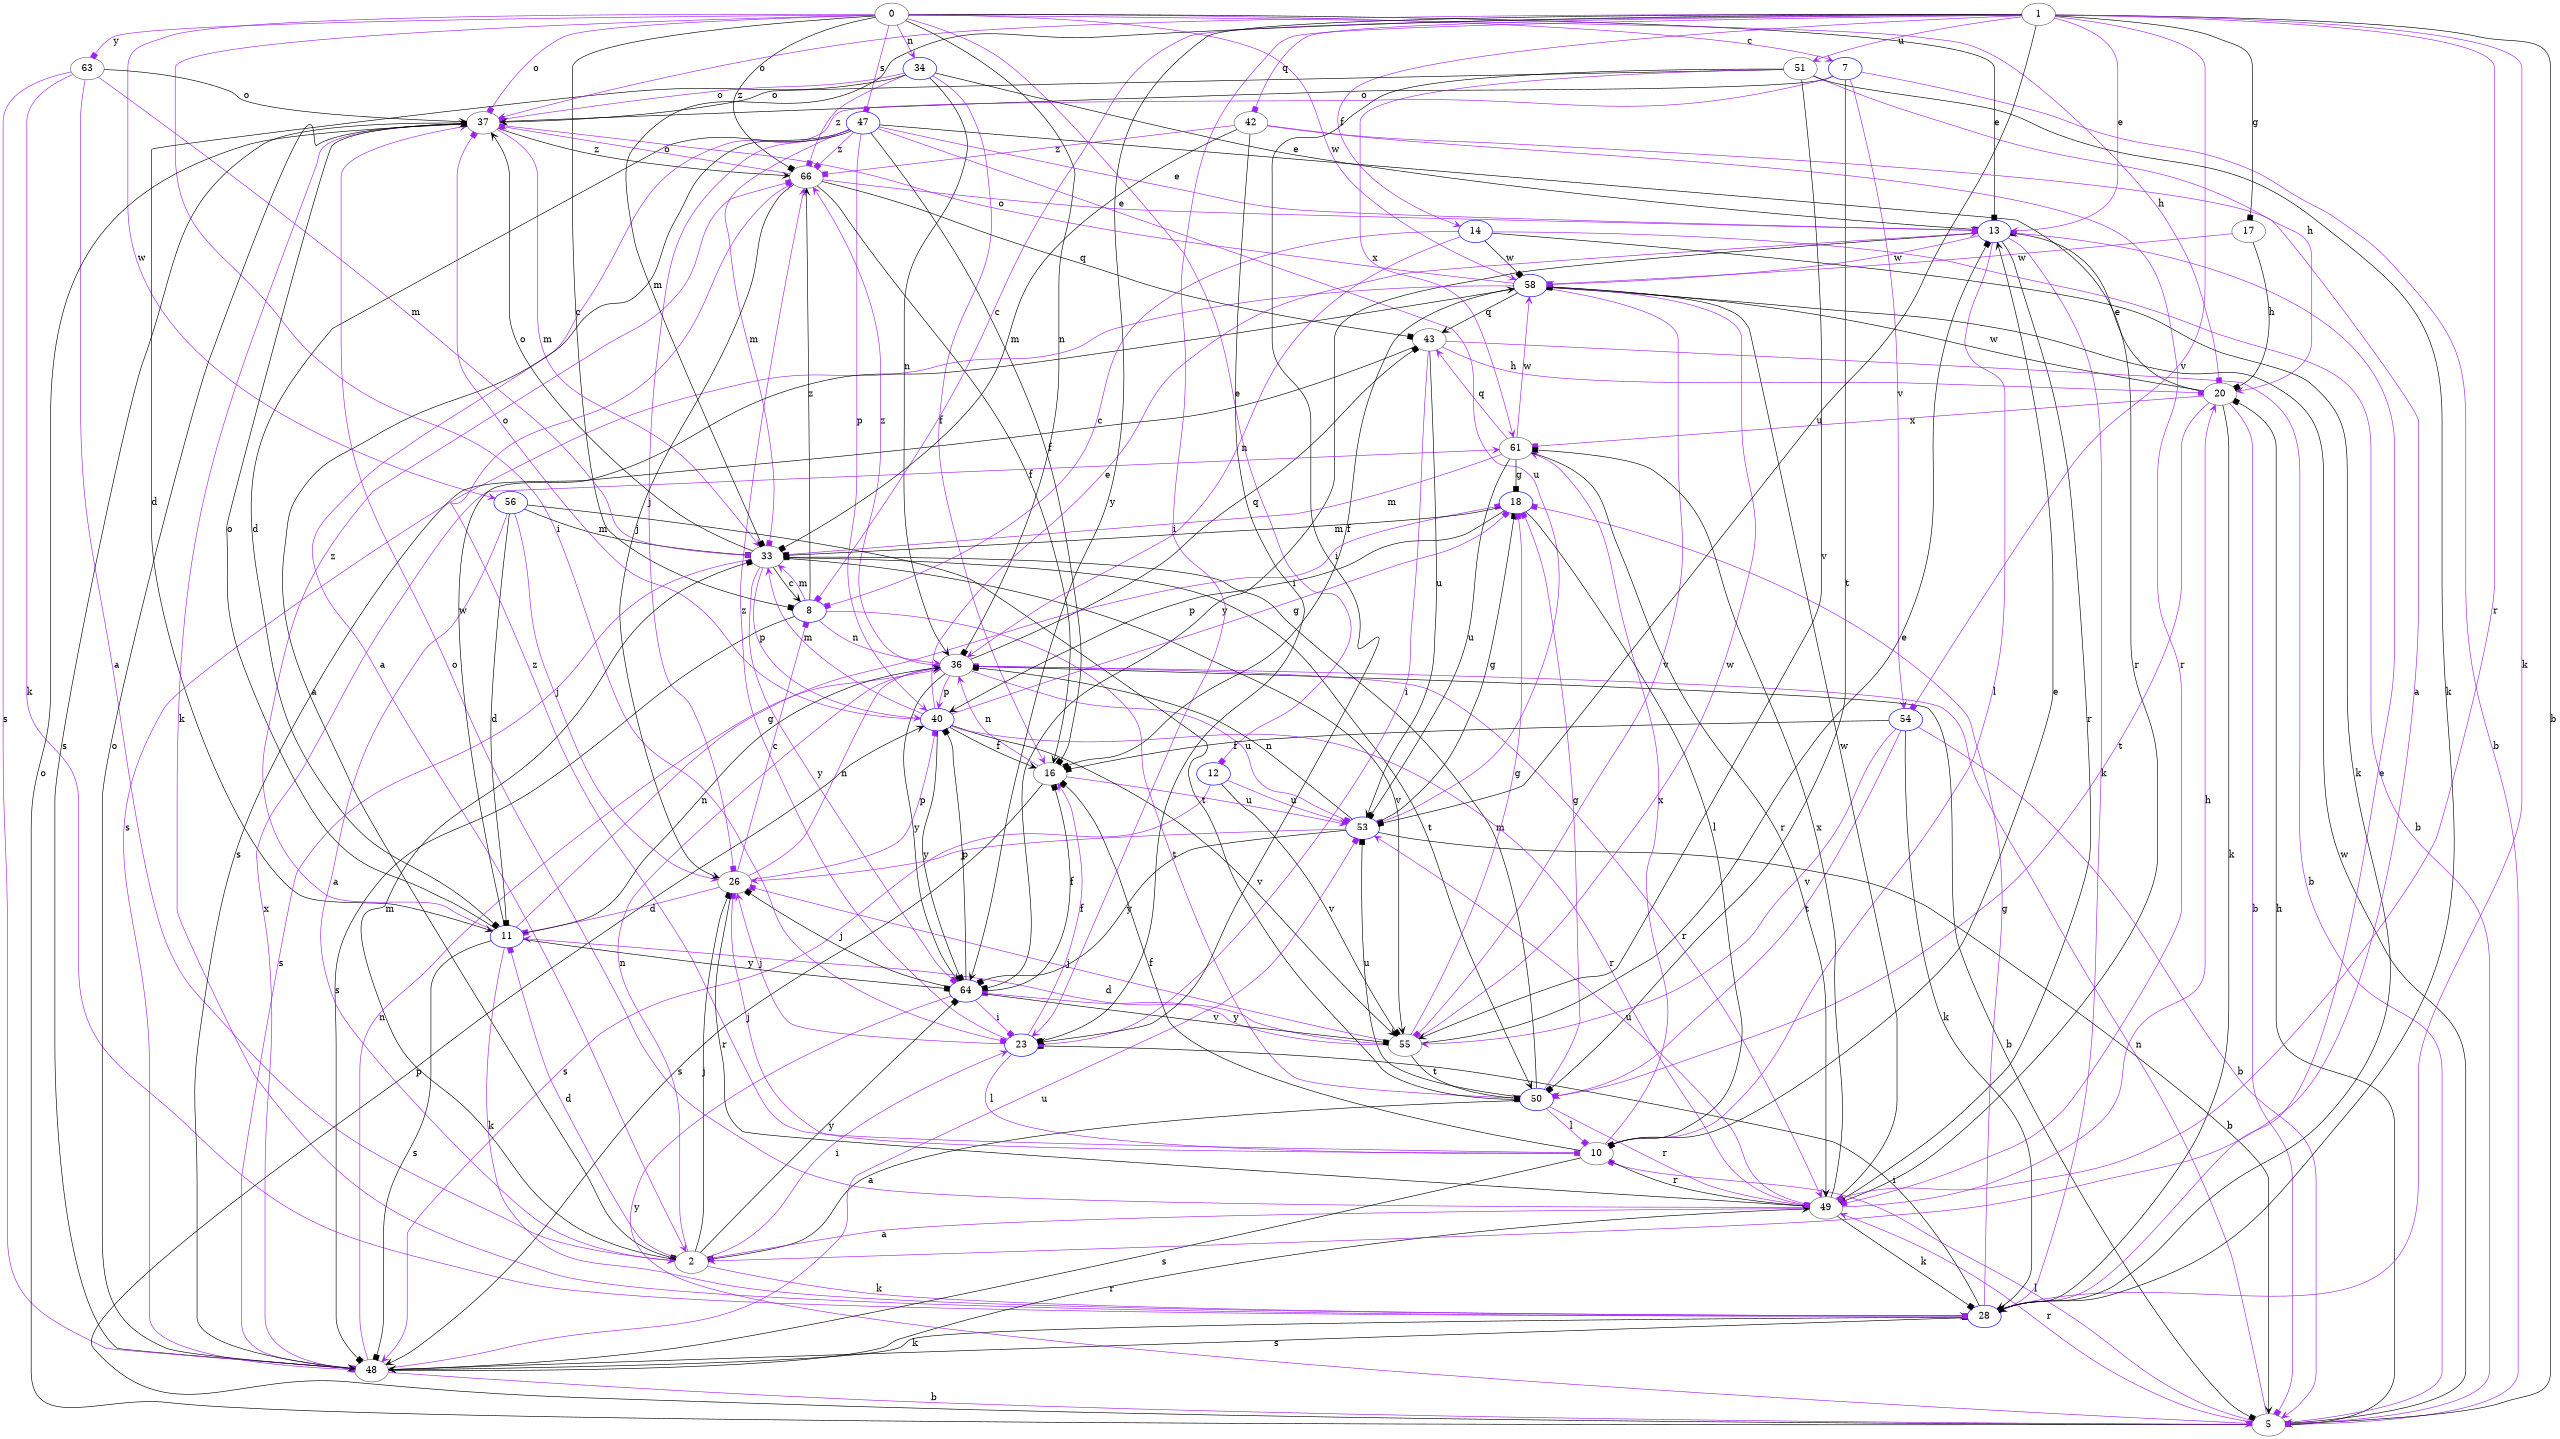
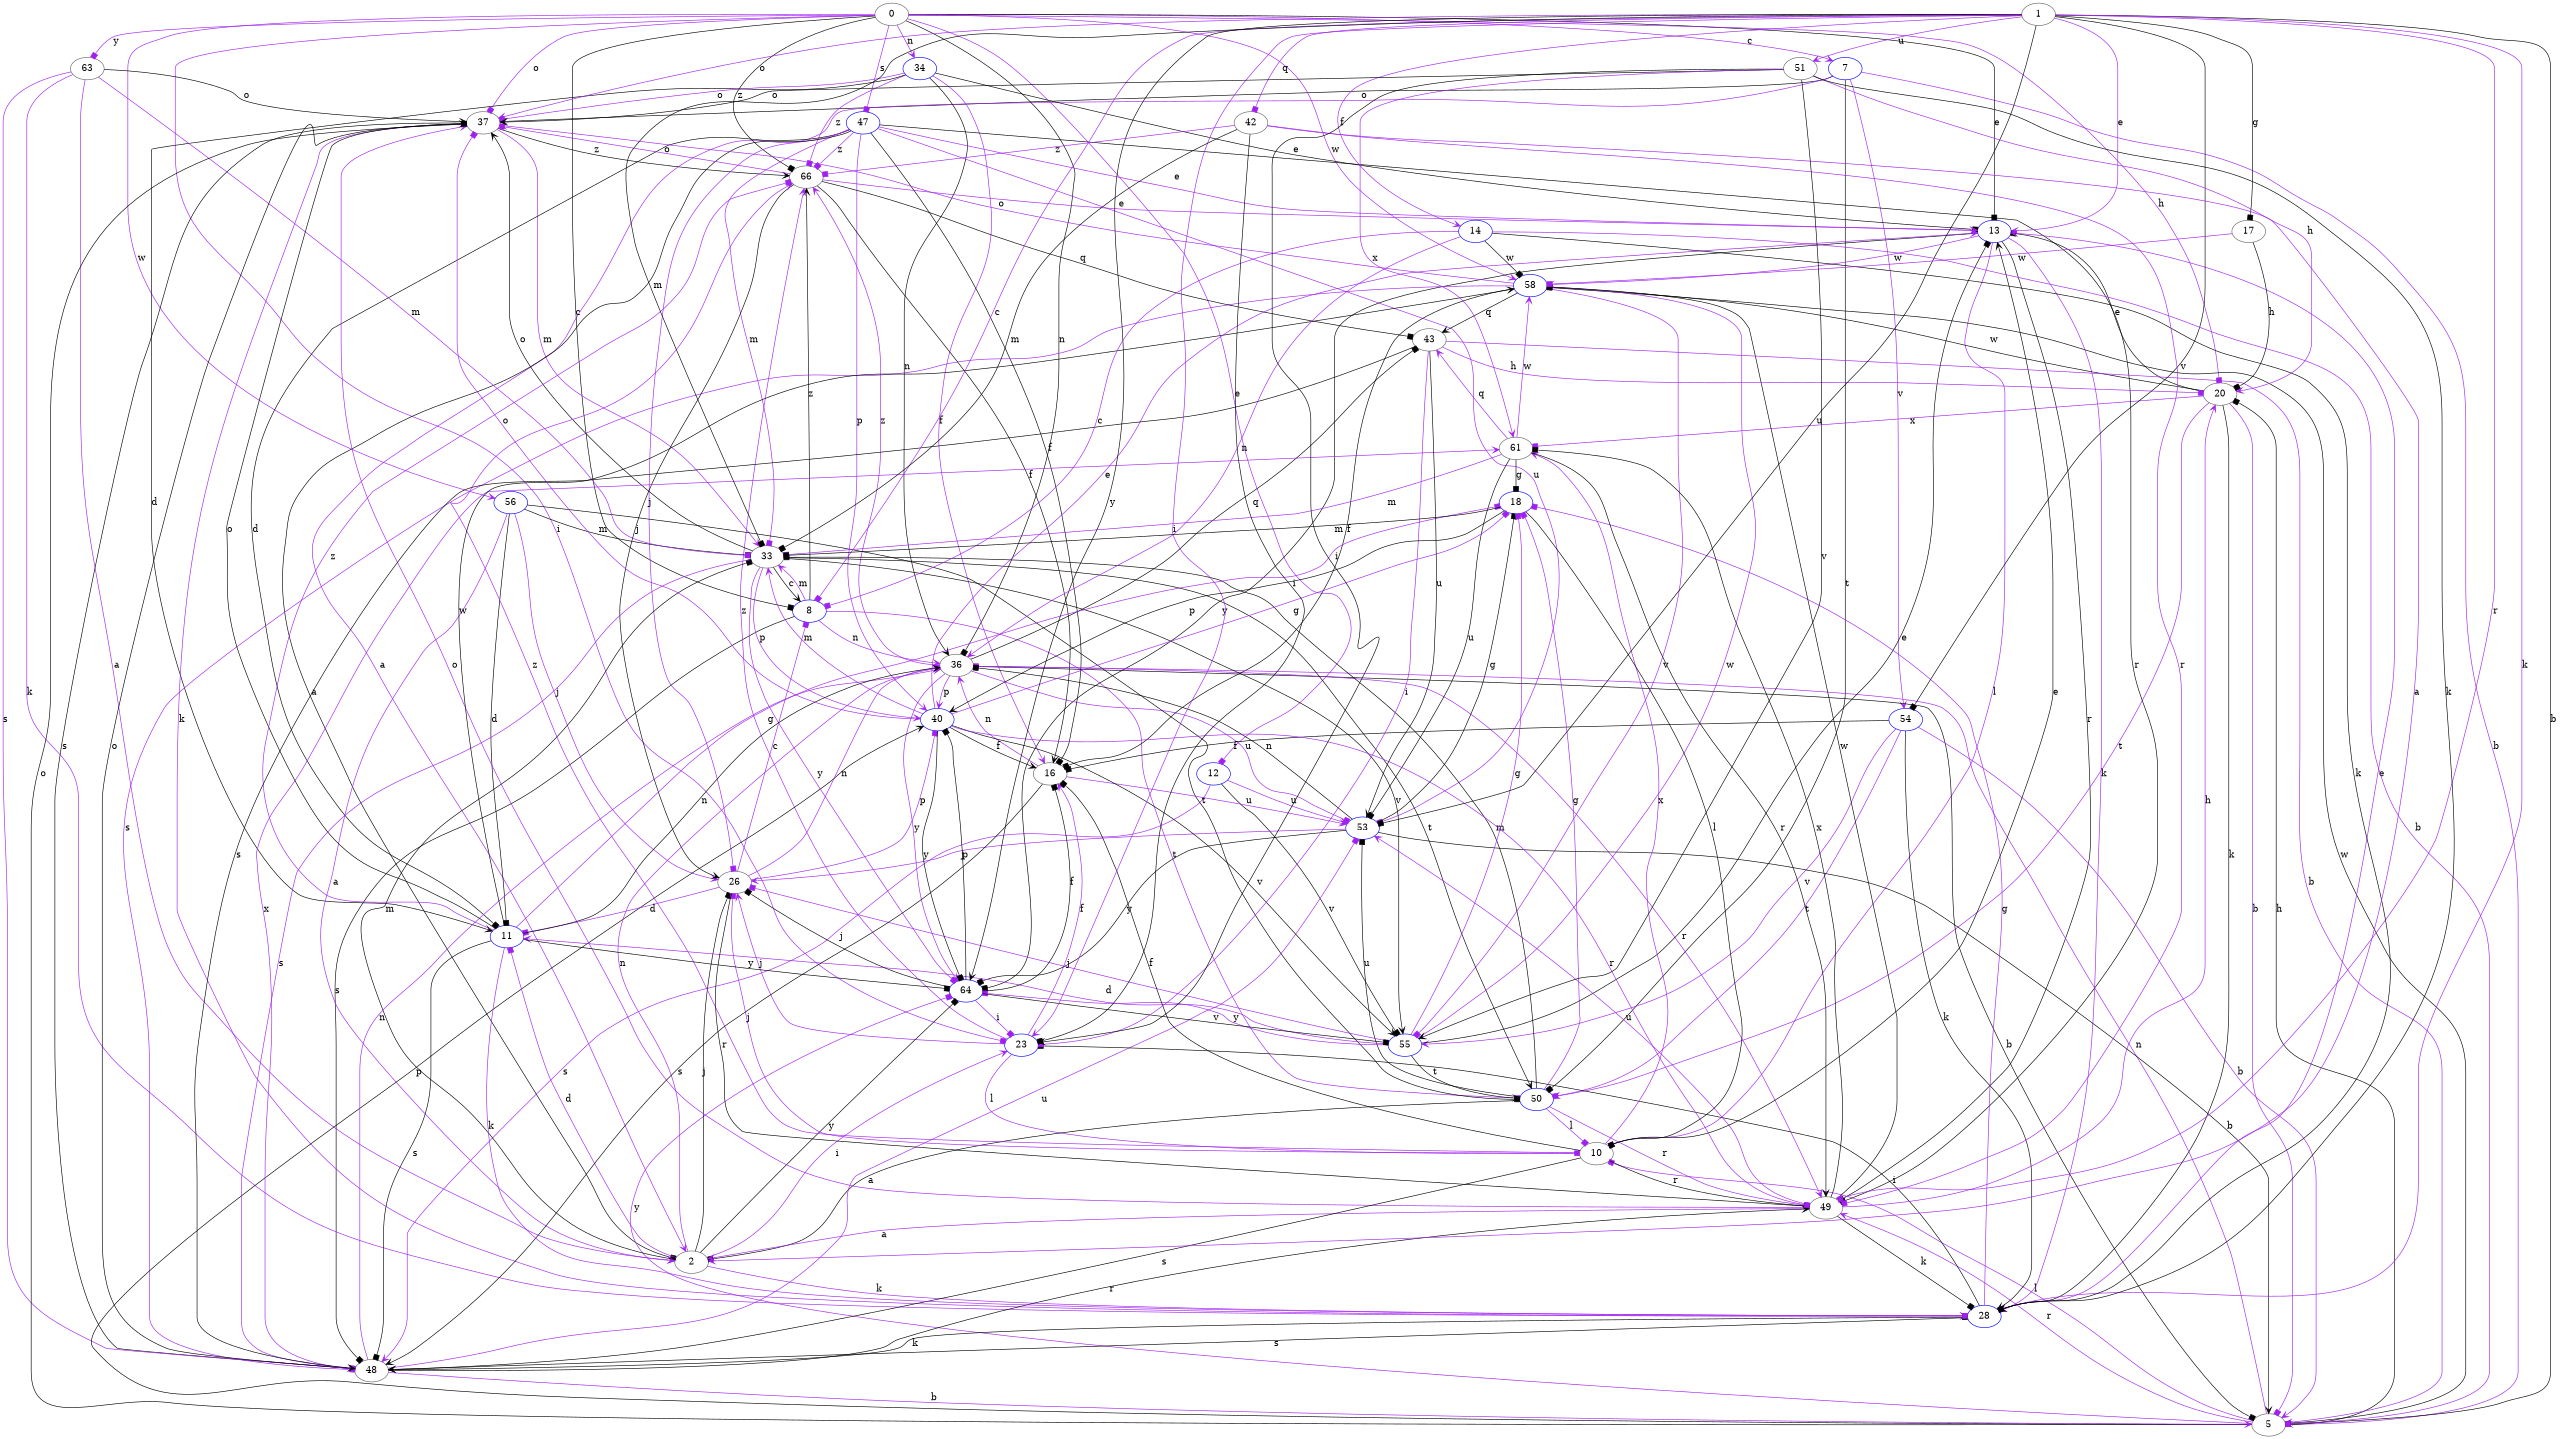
edge "66" -> "13": arrowhead box -> vee
edge "1" -> "54": color purple -> black
edge "36" -> "64": color black -> purple
node "55": color gray40 -> blue
edge "64" -> "5": reversed
